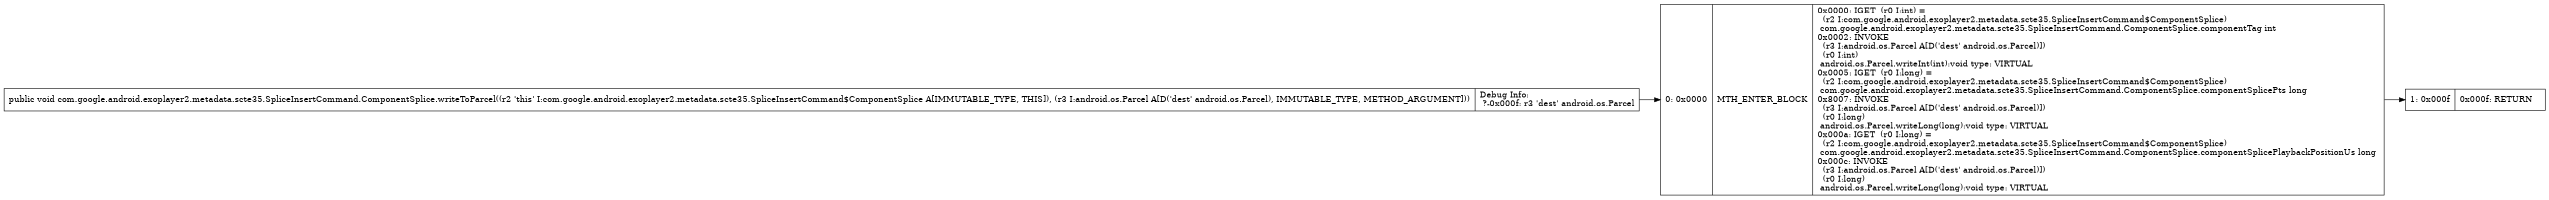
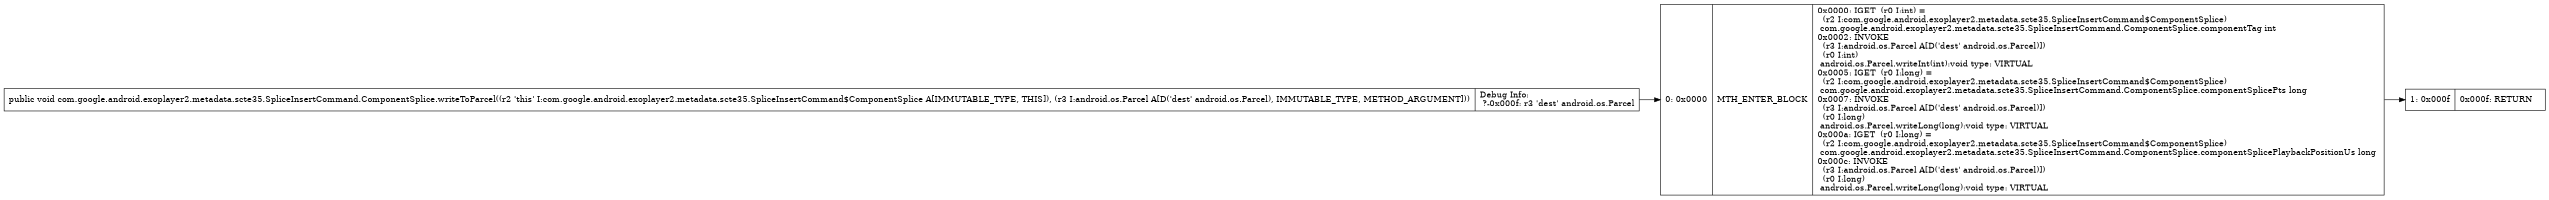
node "0: 0x0000": text "0x8007: INVOKE" -> "0x0007: INVOKE"
